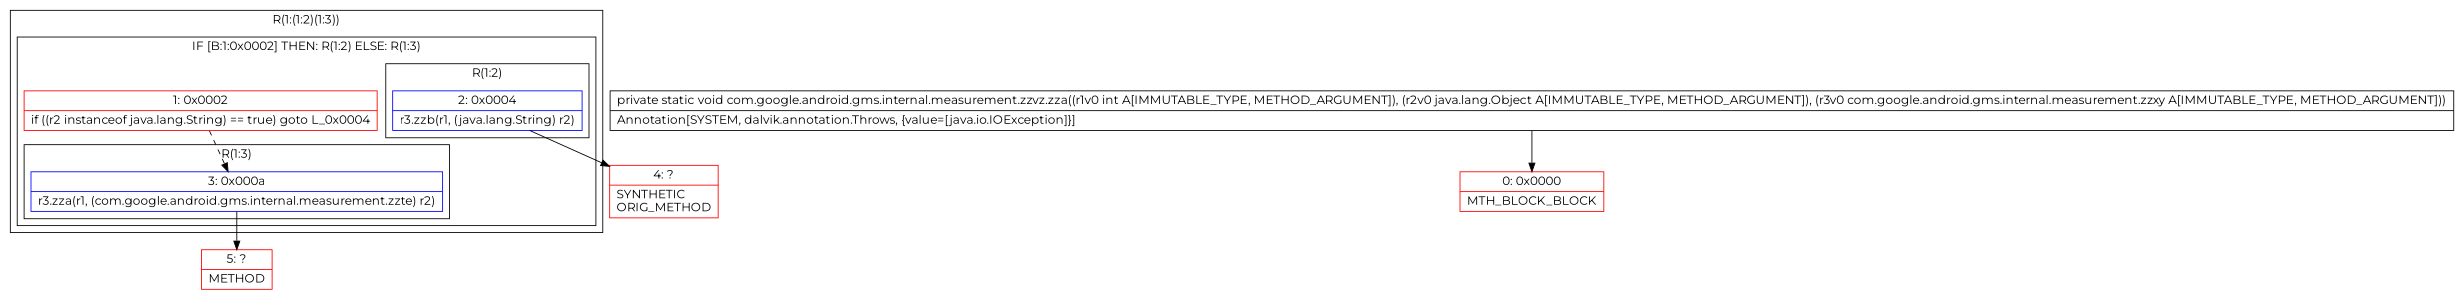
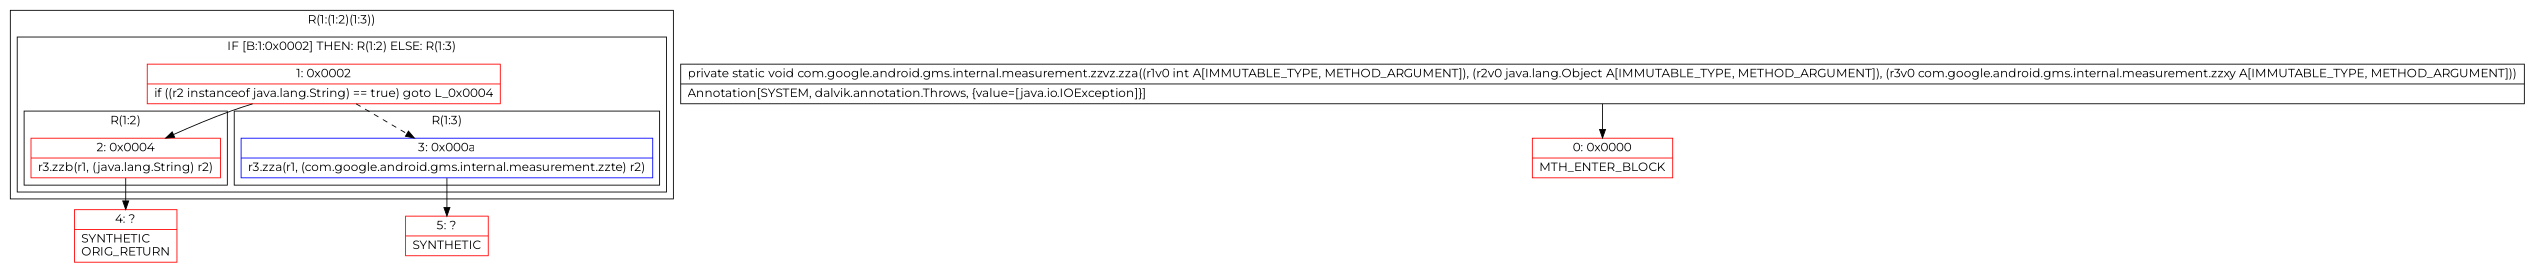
node "2: 0x0004": color blue -> red
edge "1: 0x0002" -> "2: 0x0004": added
node "0: 0x0000": text "MTH_BLOCK_BLOCK" -> "MTH_ENTER_BLOCK"
node "4: ?": text "ORIG_METHOD" -> "ORIG_RETURN"
node "5: ?": text "METHOD" -> "SYNTHETIC"
